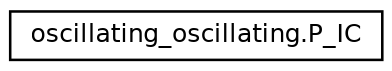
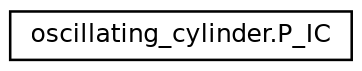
node "oscillating_oscillating.P_IC": label "oscillating_oscillating.P_IC" -> "oscillating_cylinder.P_IC"
